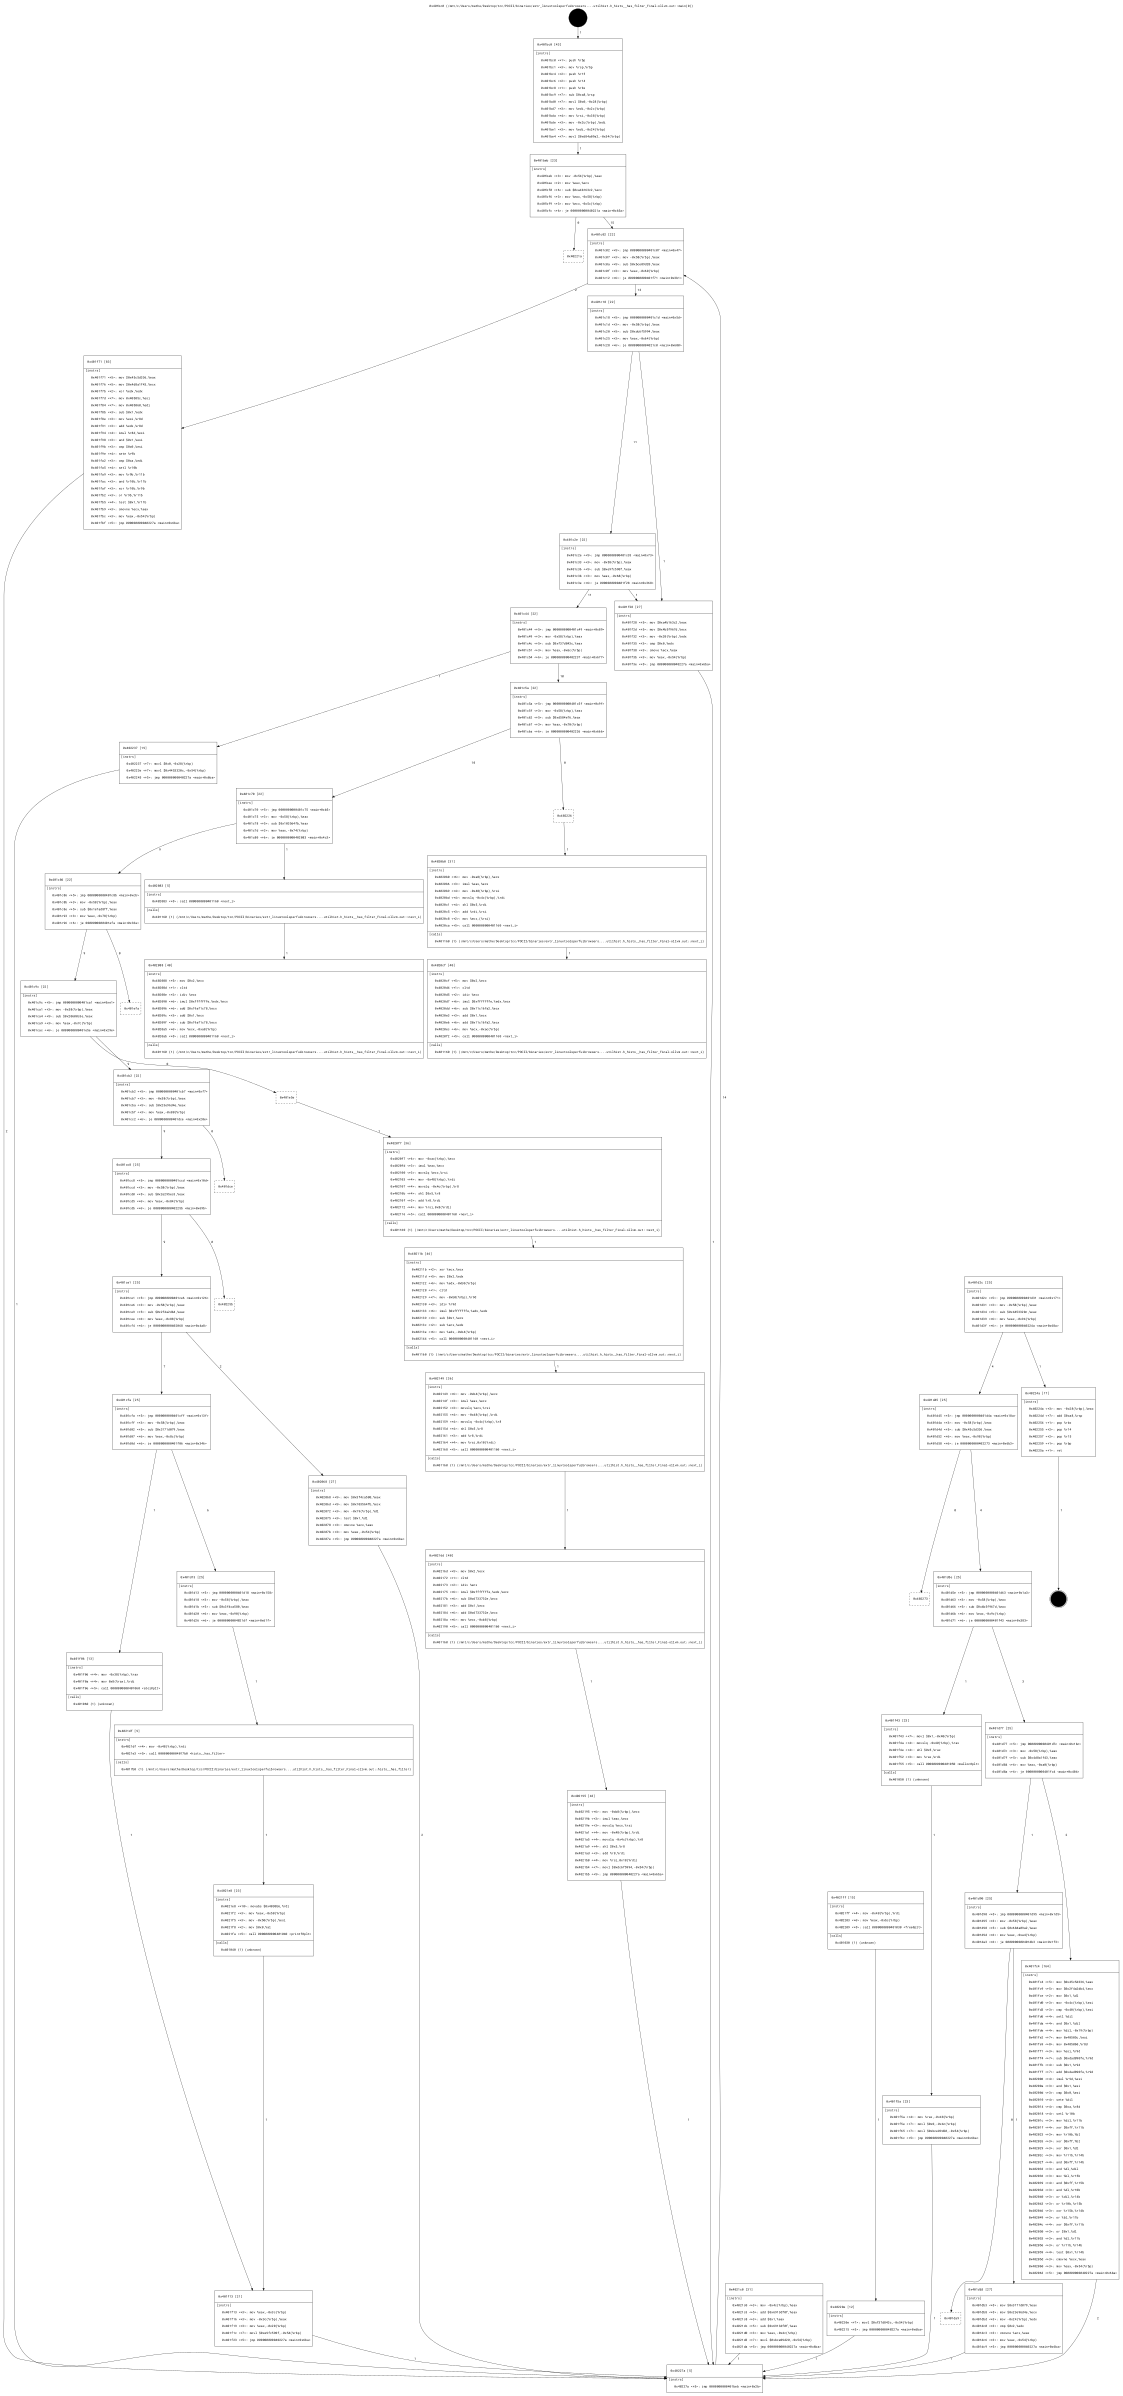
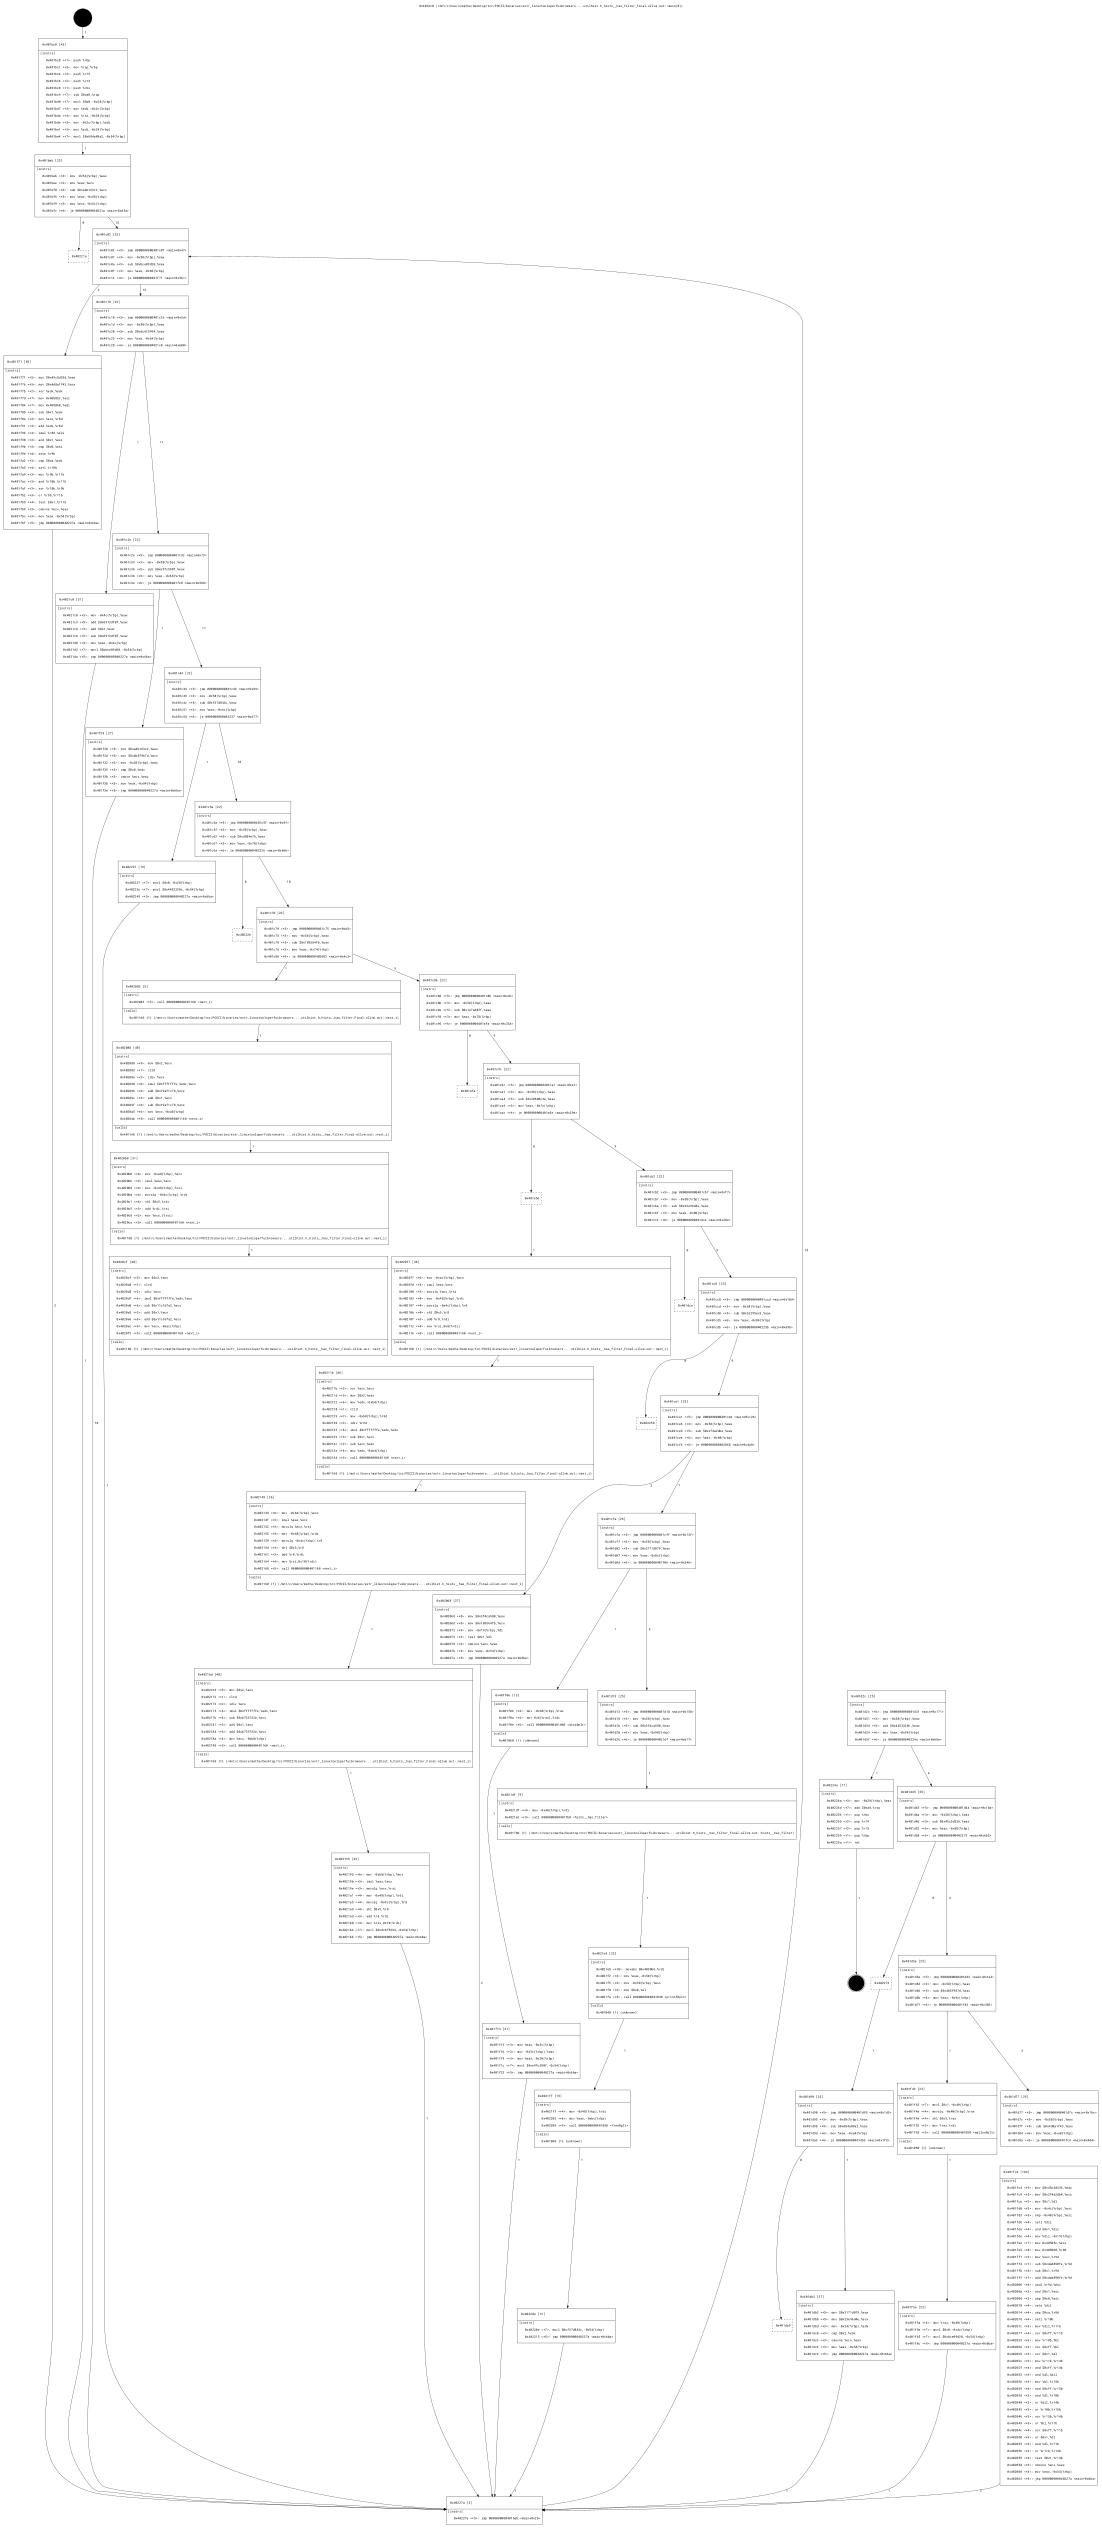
edge "0x401c18 [22]" -> "0x401f28 [27]": now "0x401c18 [22]" -> "0x4021c0 [31]"
edge "0x402226" -> "0x4020b0 [31]": now "0x402088 [40]" -> "0x4020b0 [31]"
edge "0x401f28 [27]" -> "0x40227a [5]": label " 1" -> " 10"
edge "0x401d77 [25]" -> "0x401d90 [25]": now "0x402273" -> "0x401d90 [25]"
edge "0x401d77 [25]" -> "0x401fc4 [164]": removed, label "2"
edge "0x4021e8 [23]" -> "0x401f13 [21]": now "0x4021e8 [23]" -> "0x4021ff [15]"
